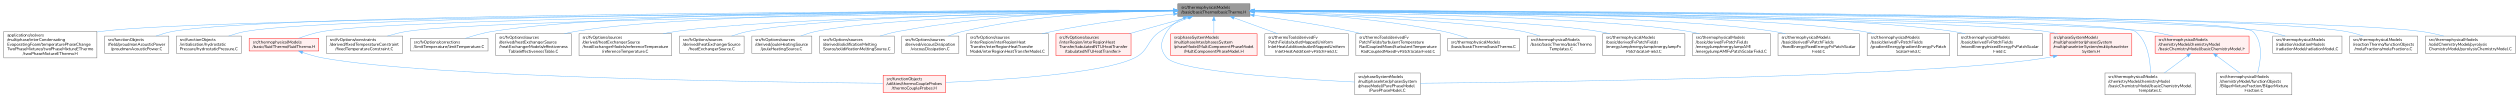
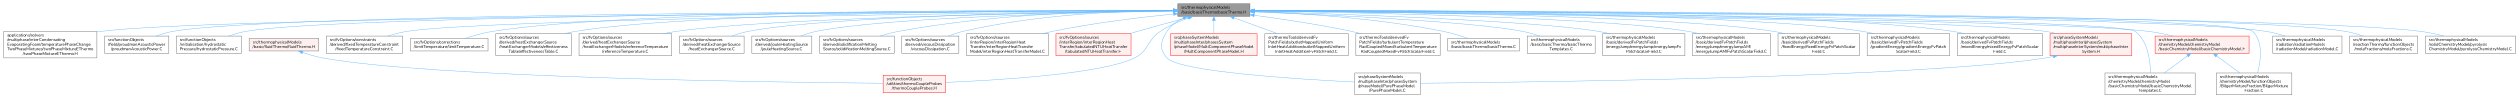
edge "src/thermophysicalModels /basic/fluidThermo/fluidThermo.H" -> "src/thermophysicalModels /basic/basicThermo/basicThermo.H": removed
node "src/thermophysicalModels /basic/fluidThermo/fluidThermo.H": color red -> grey40
